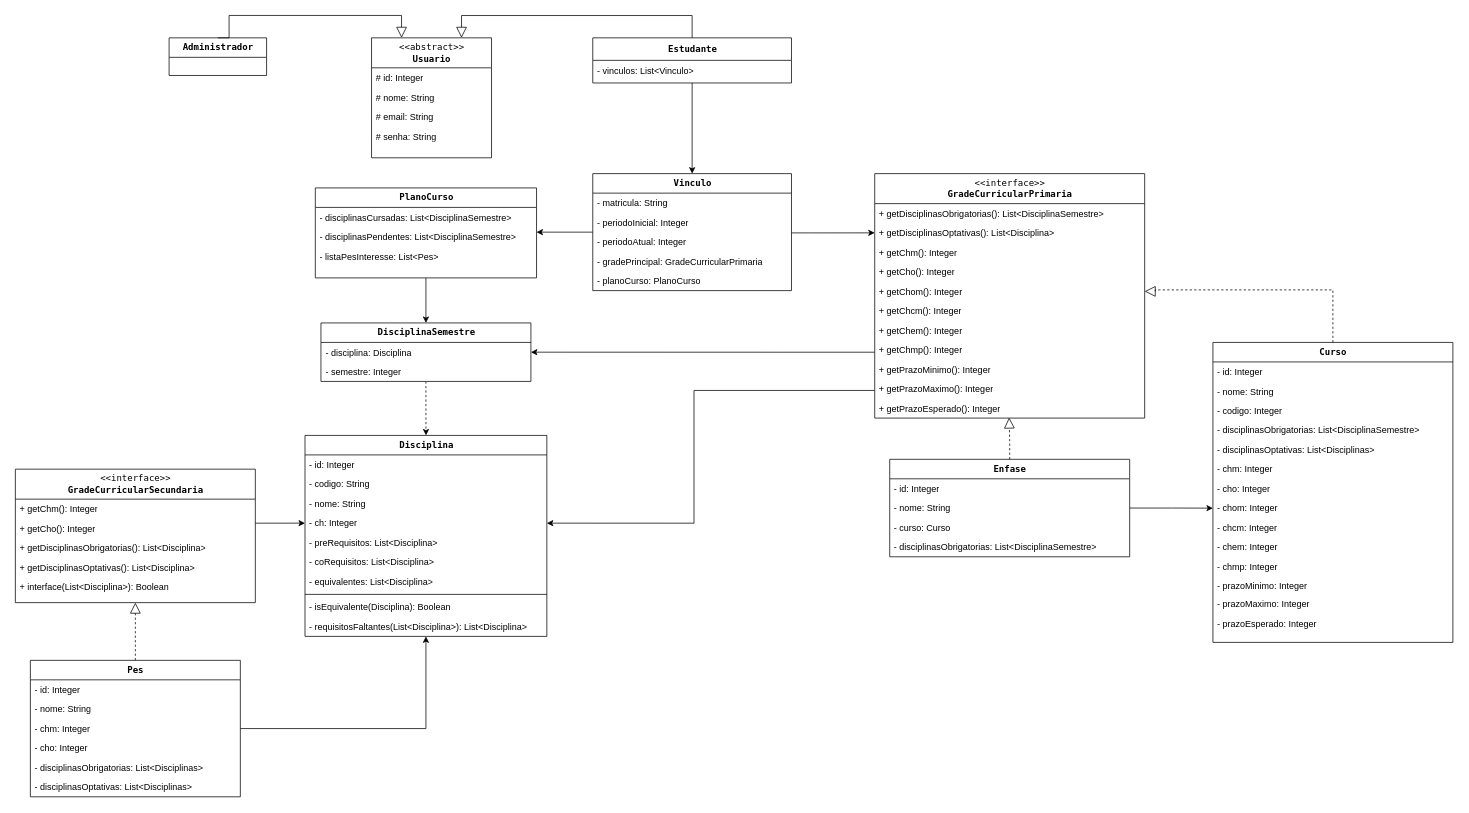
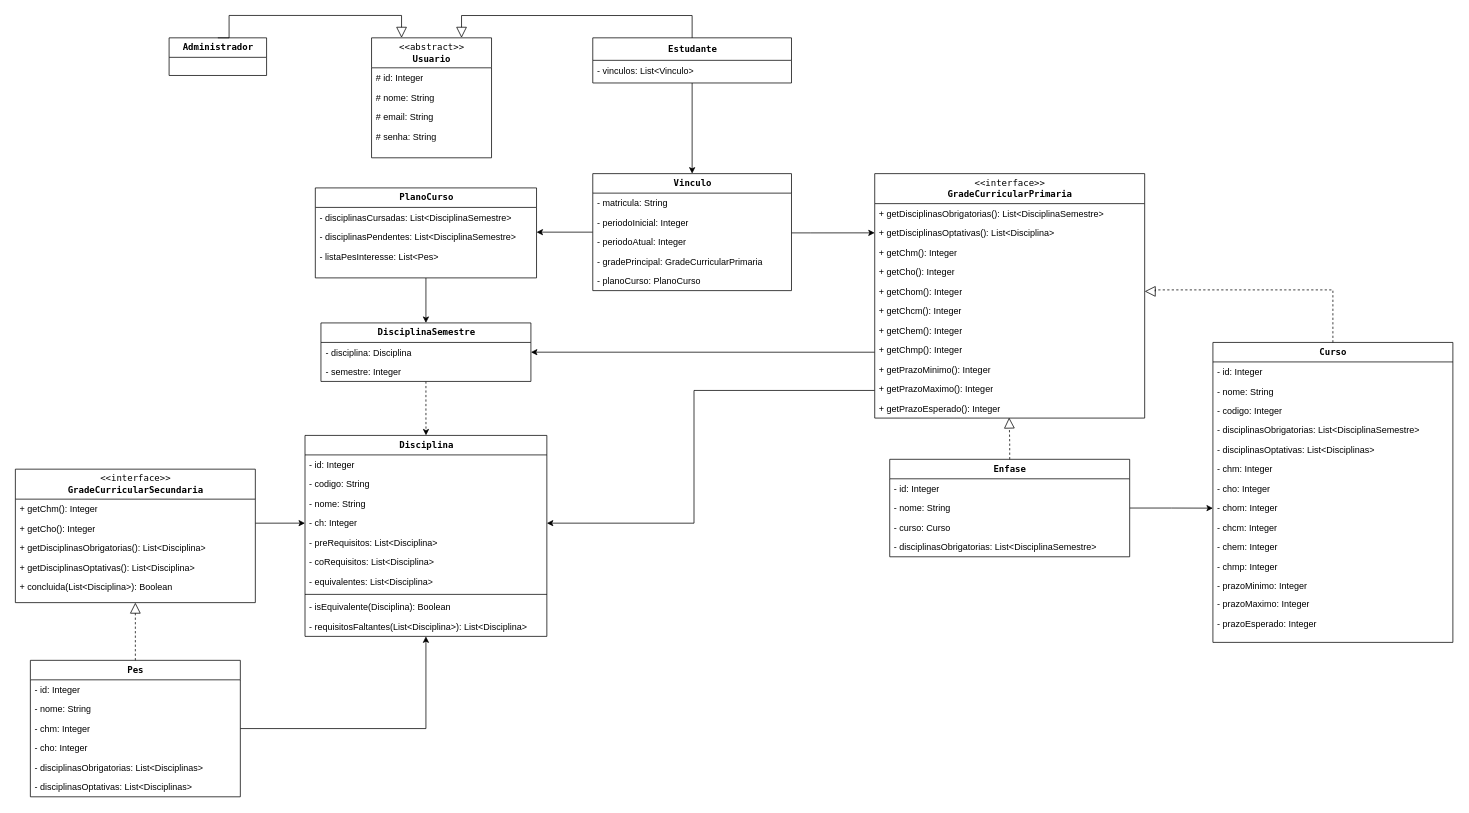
node "+ interface(List<Disciplina>): Boolean": label "+ interface(List<Disciplina>): Boolean" -> "+ concluida(List<Disciplina>): Boolean"
